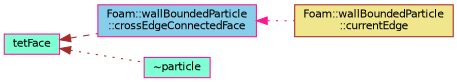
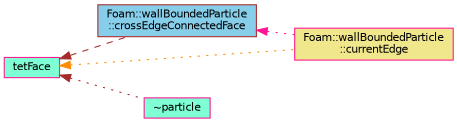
node "Foam::wallBoundedParticle ::crossEdgeConnectedFace": color deeppink -> brown
node "Foam::wallBoundedParticle ::currentEdge": color brown -> deeppink
edge "Foam::wallBoundedParticle ::currentEdge" -> "tetFace": added
